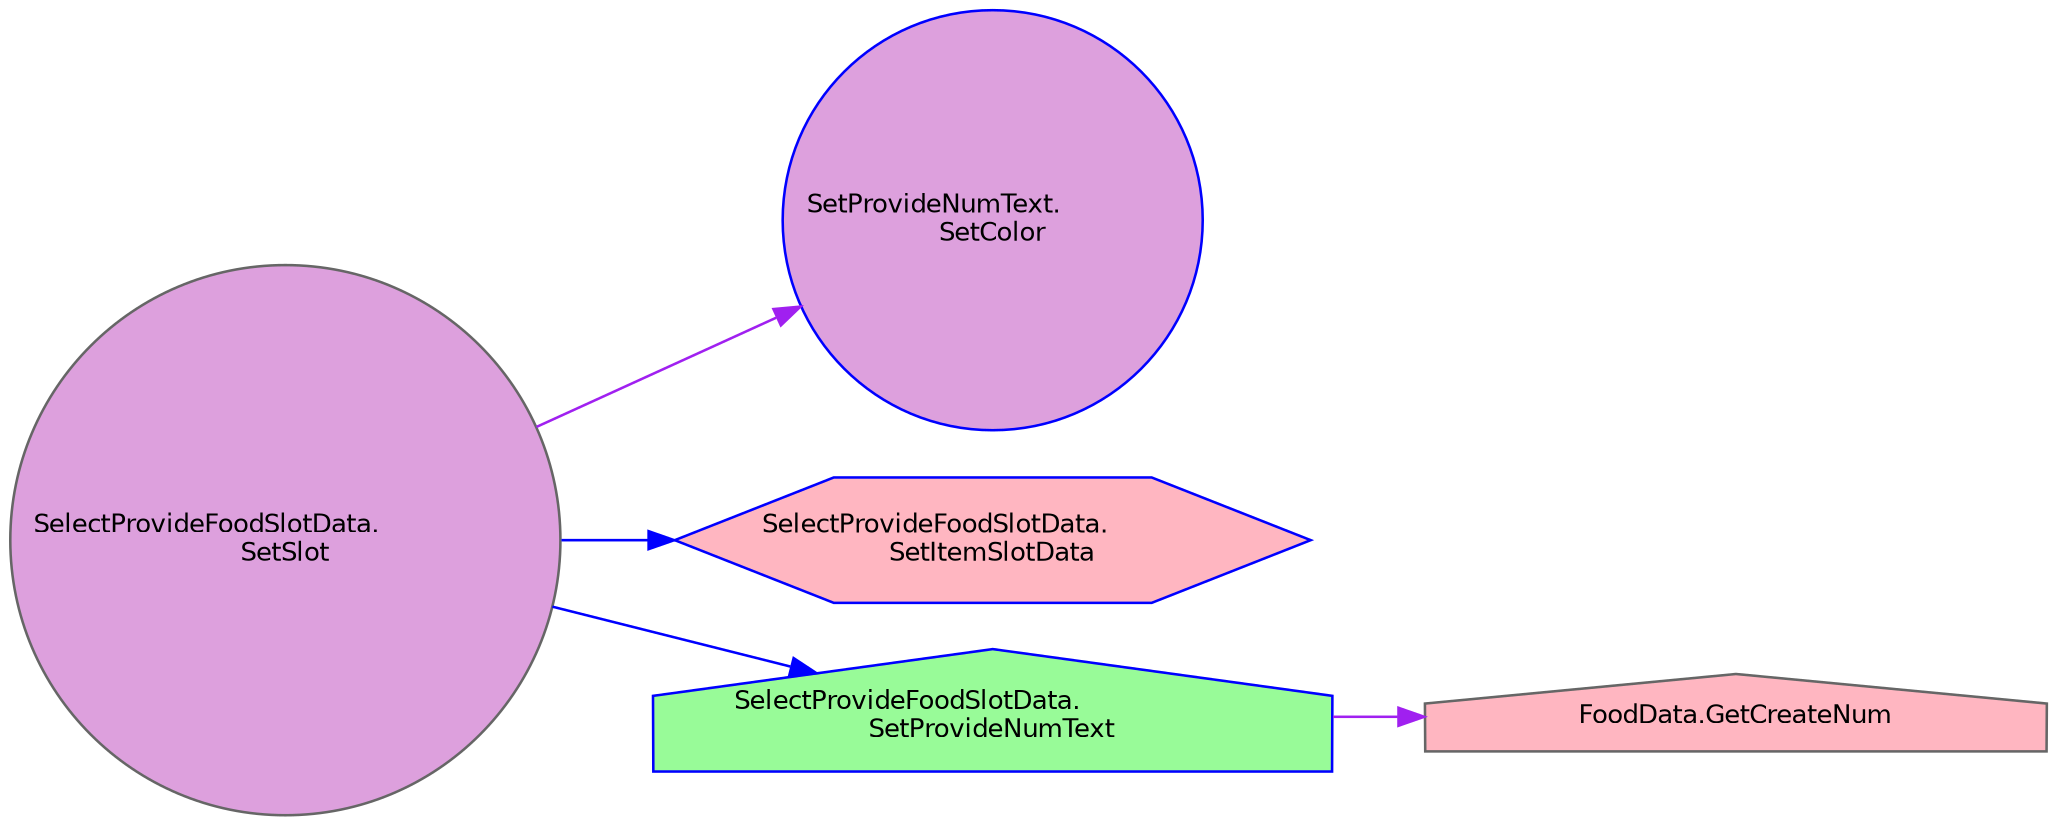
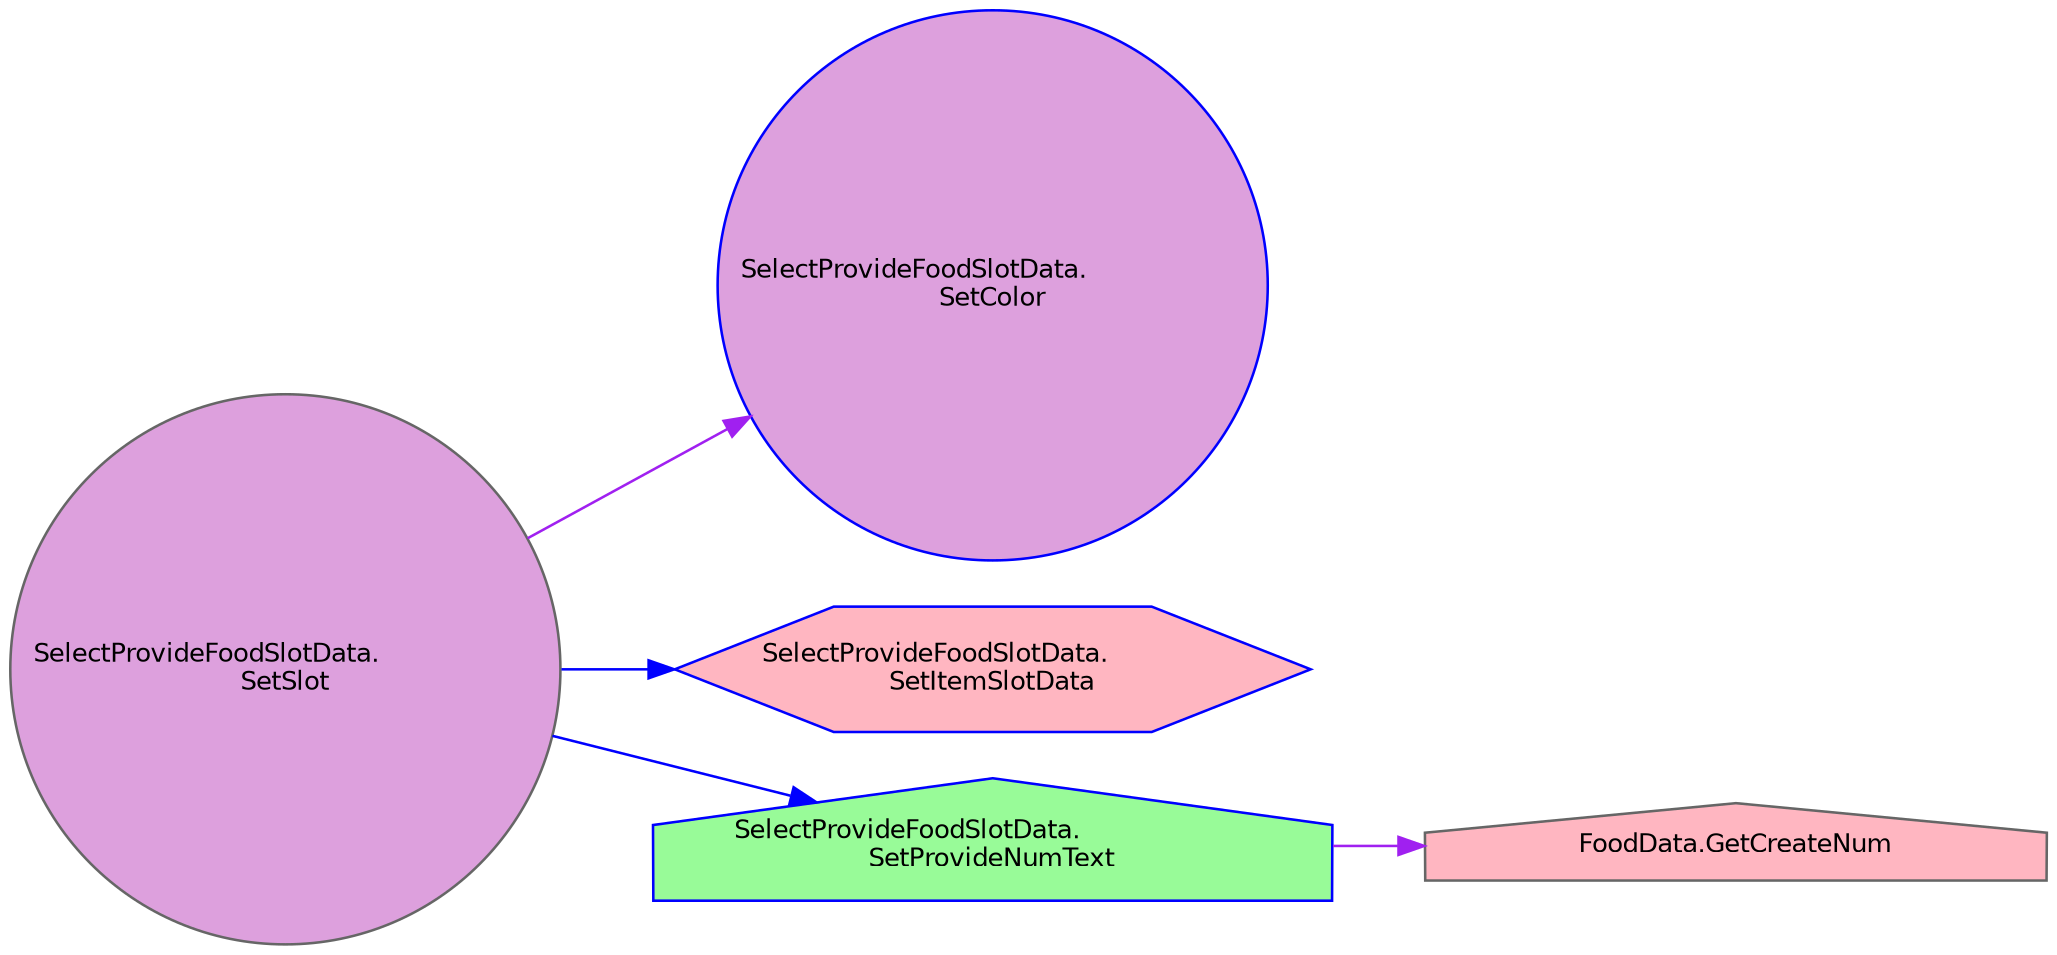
node "SetProvideNumText. SetColor": label "SetProvideNumText. SetColor" -> "SelectProvideFoodSlotData. SetColor"
